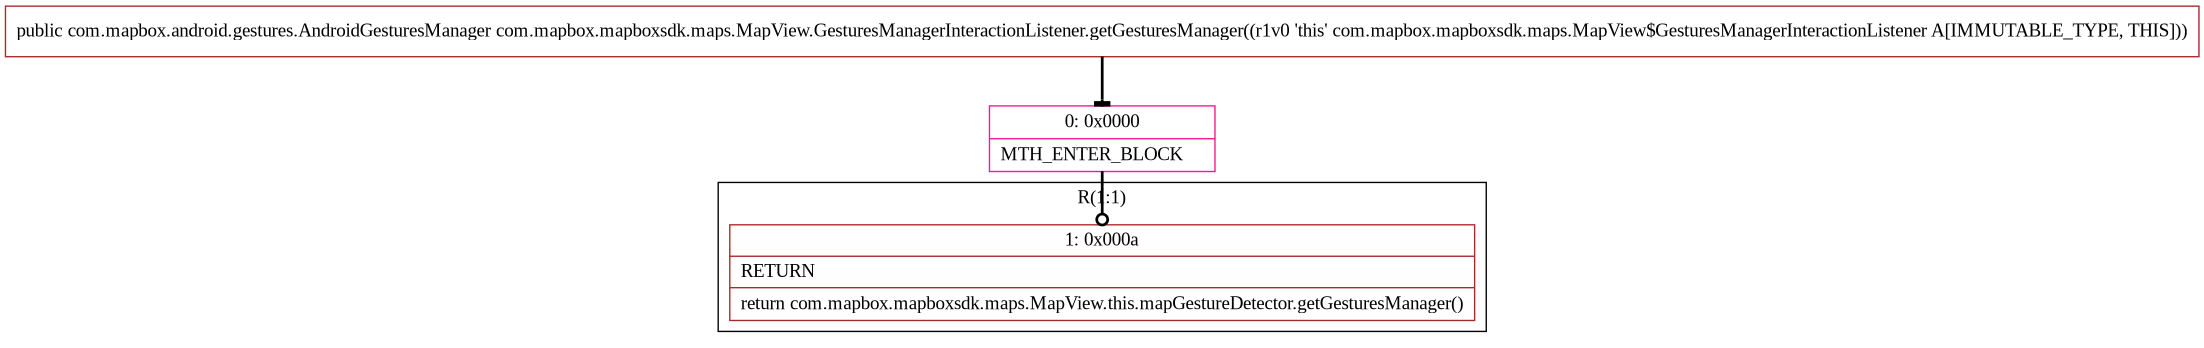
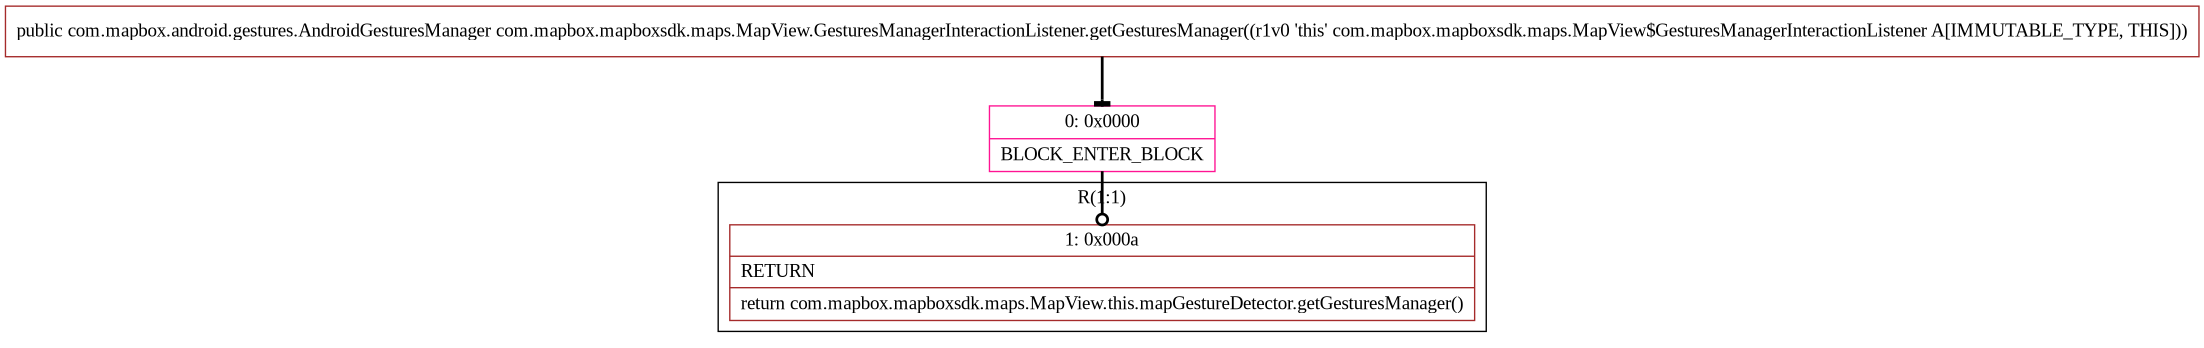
node "0: 0x0000": text "MTH_ENTER_BLOCK" -> "BLOCK_ENTER_BLOCK"
